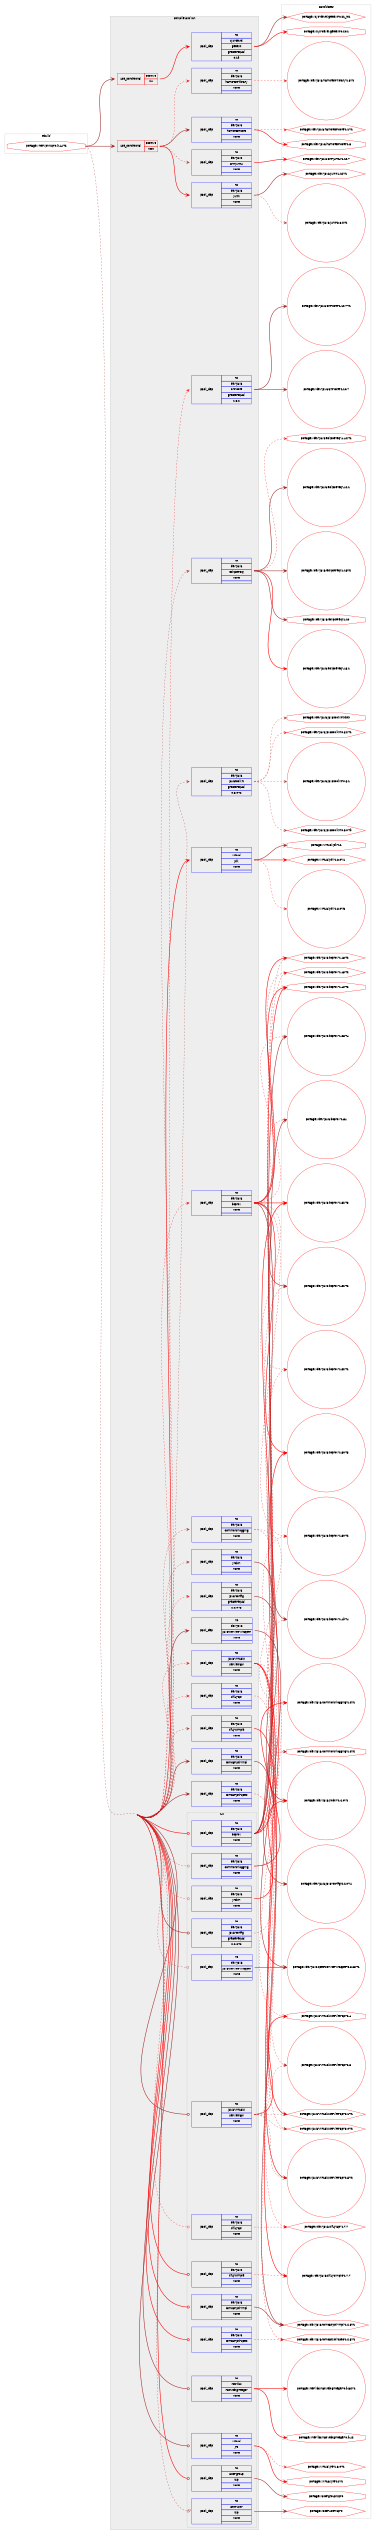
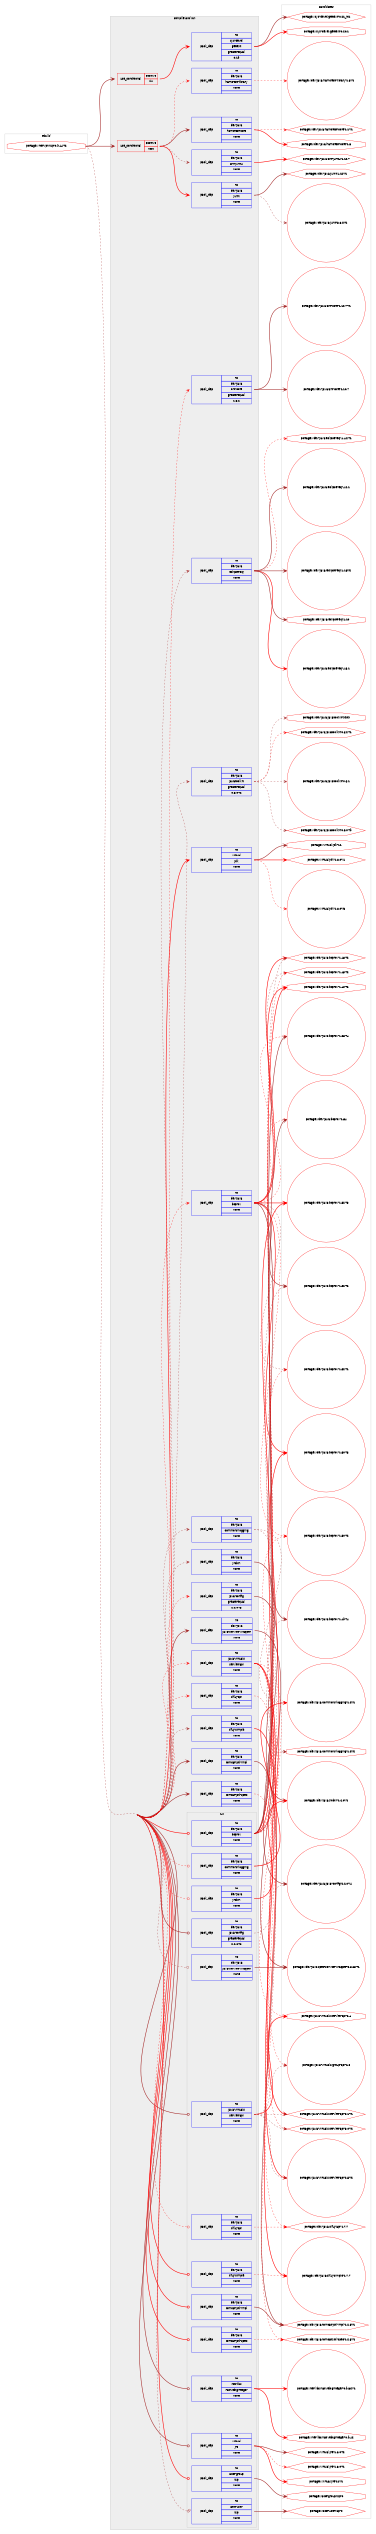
node "portage://java-virtuals/servlet-api-2.3": label "portage://java-virtuals/servlet-api-2.3" -> "portage://java-virtuals/group-api-2.3"
node "portage://virtual/jre-1.8.0-r2": added
